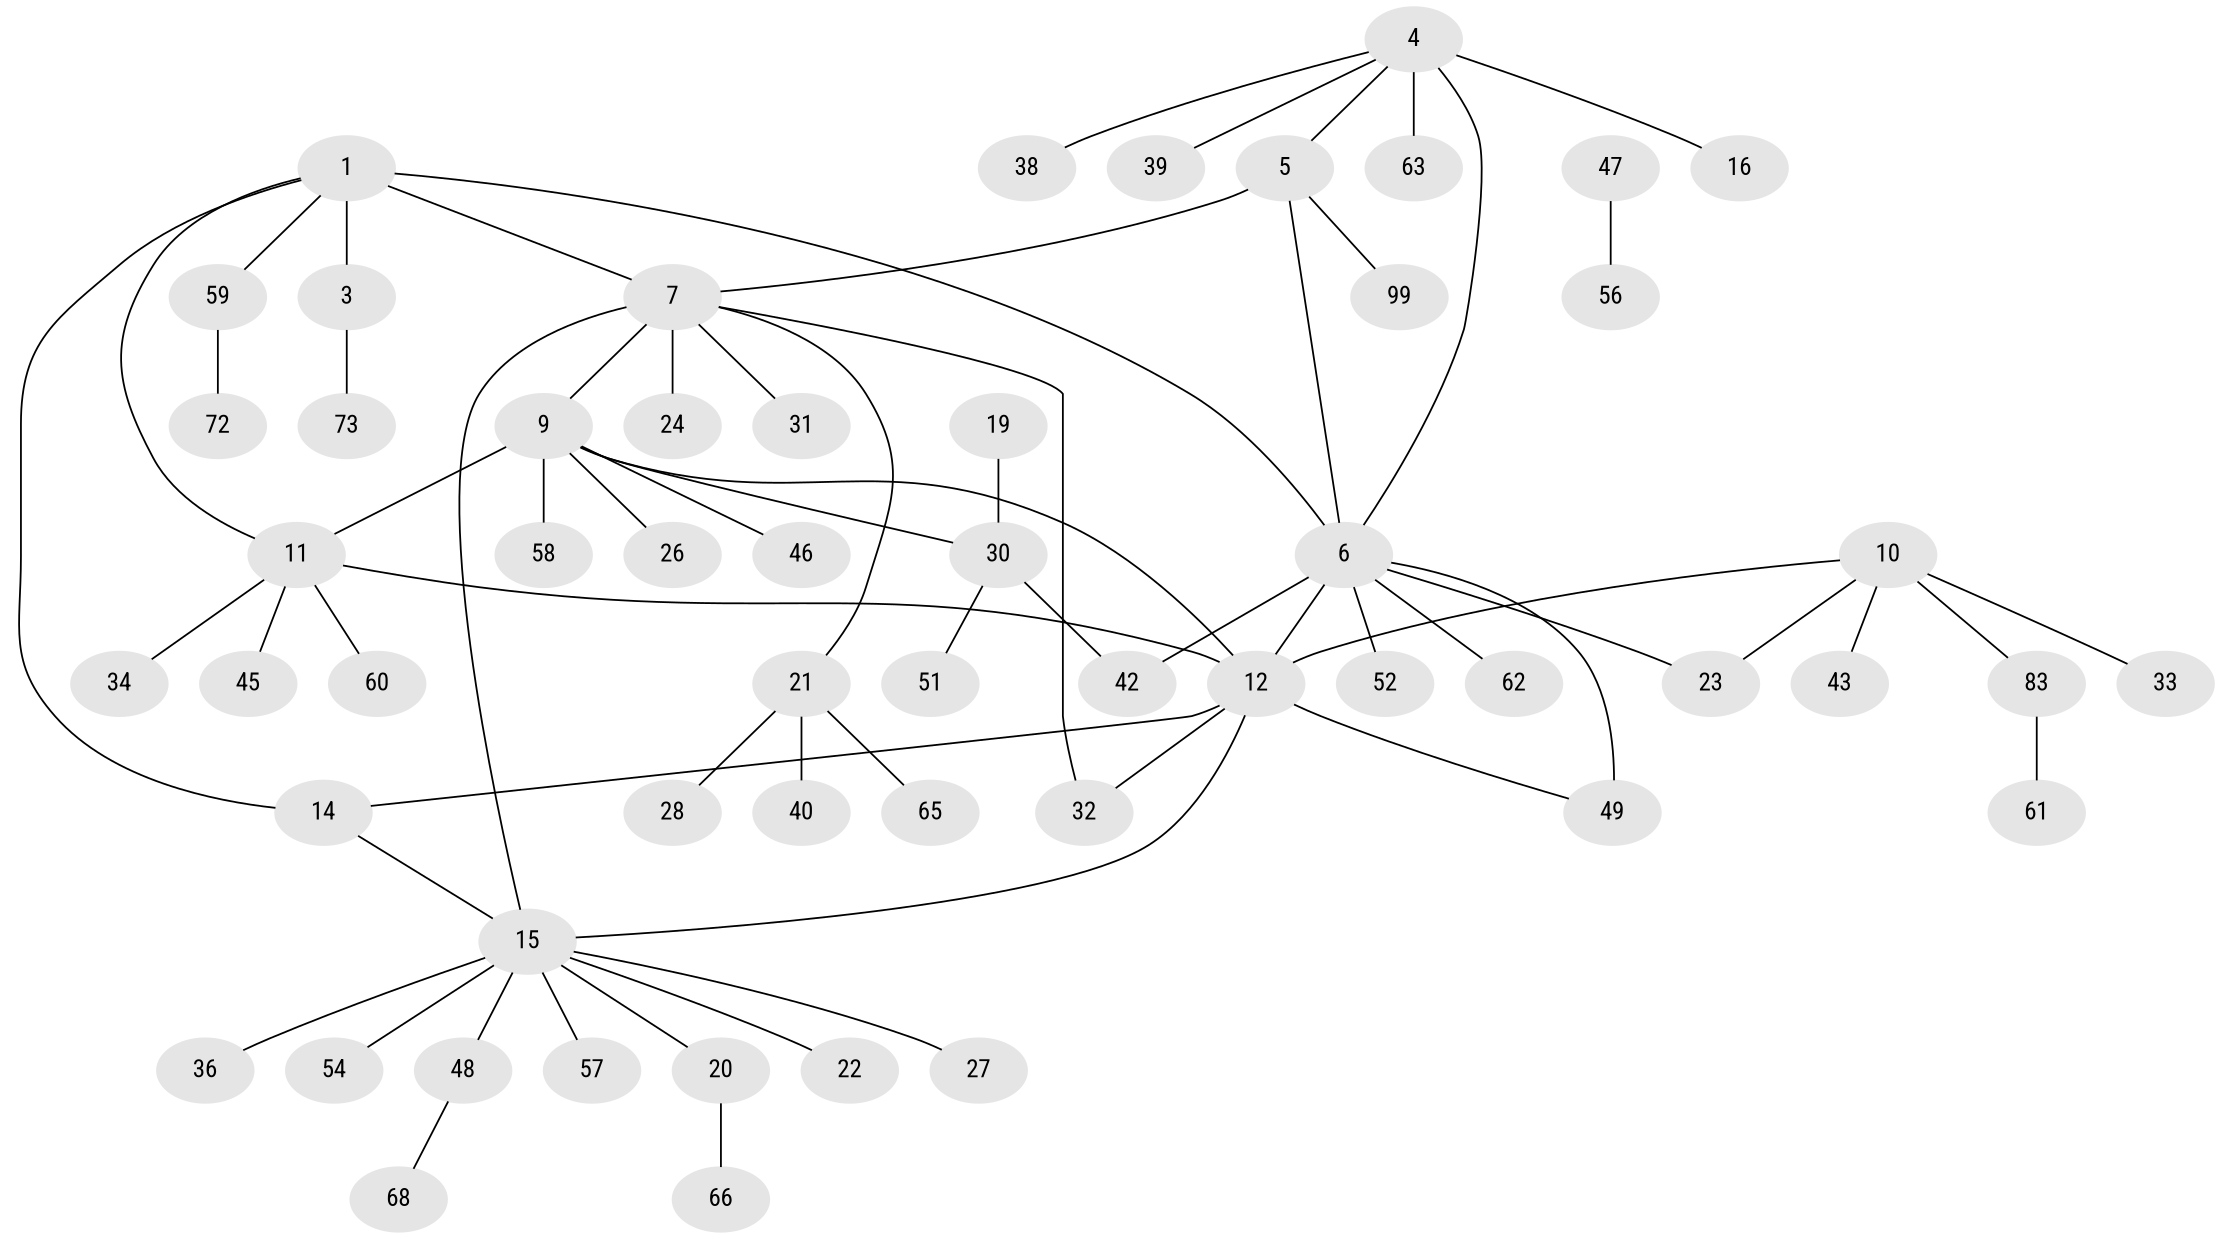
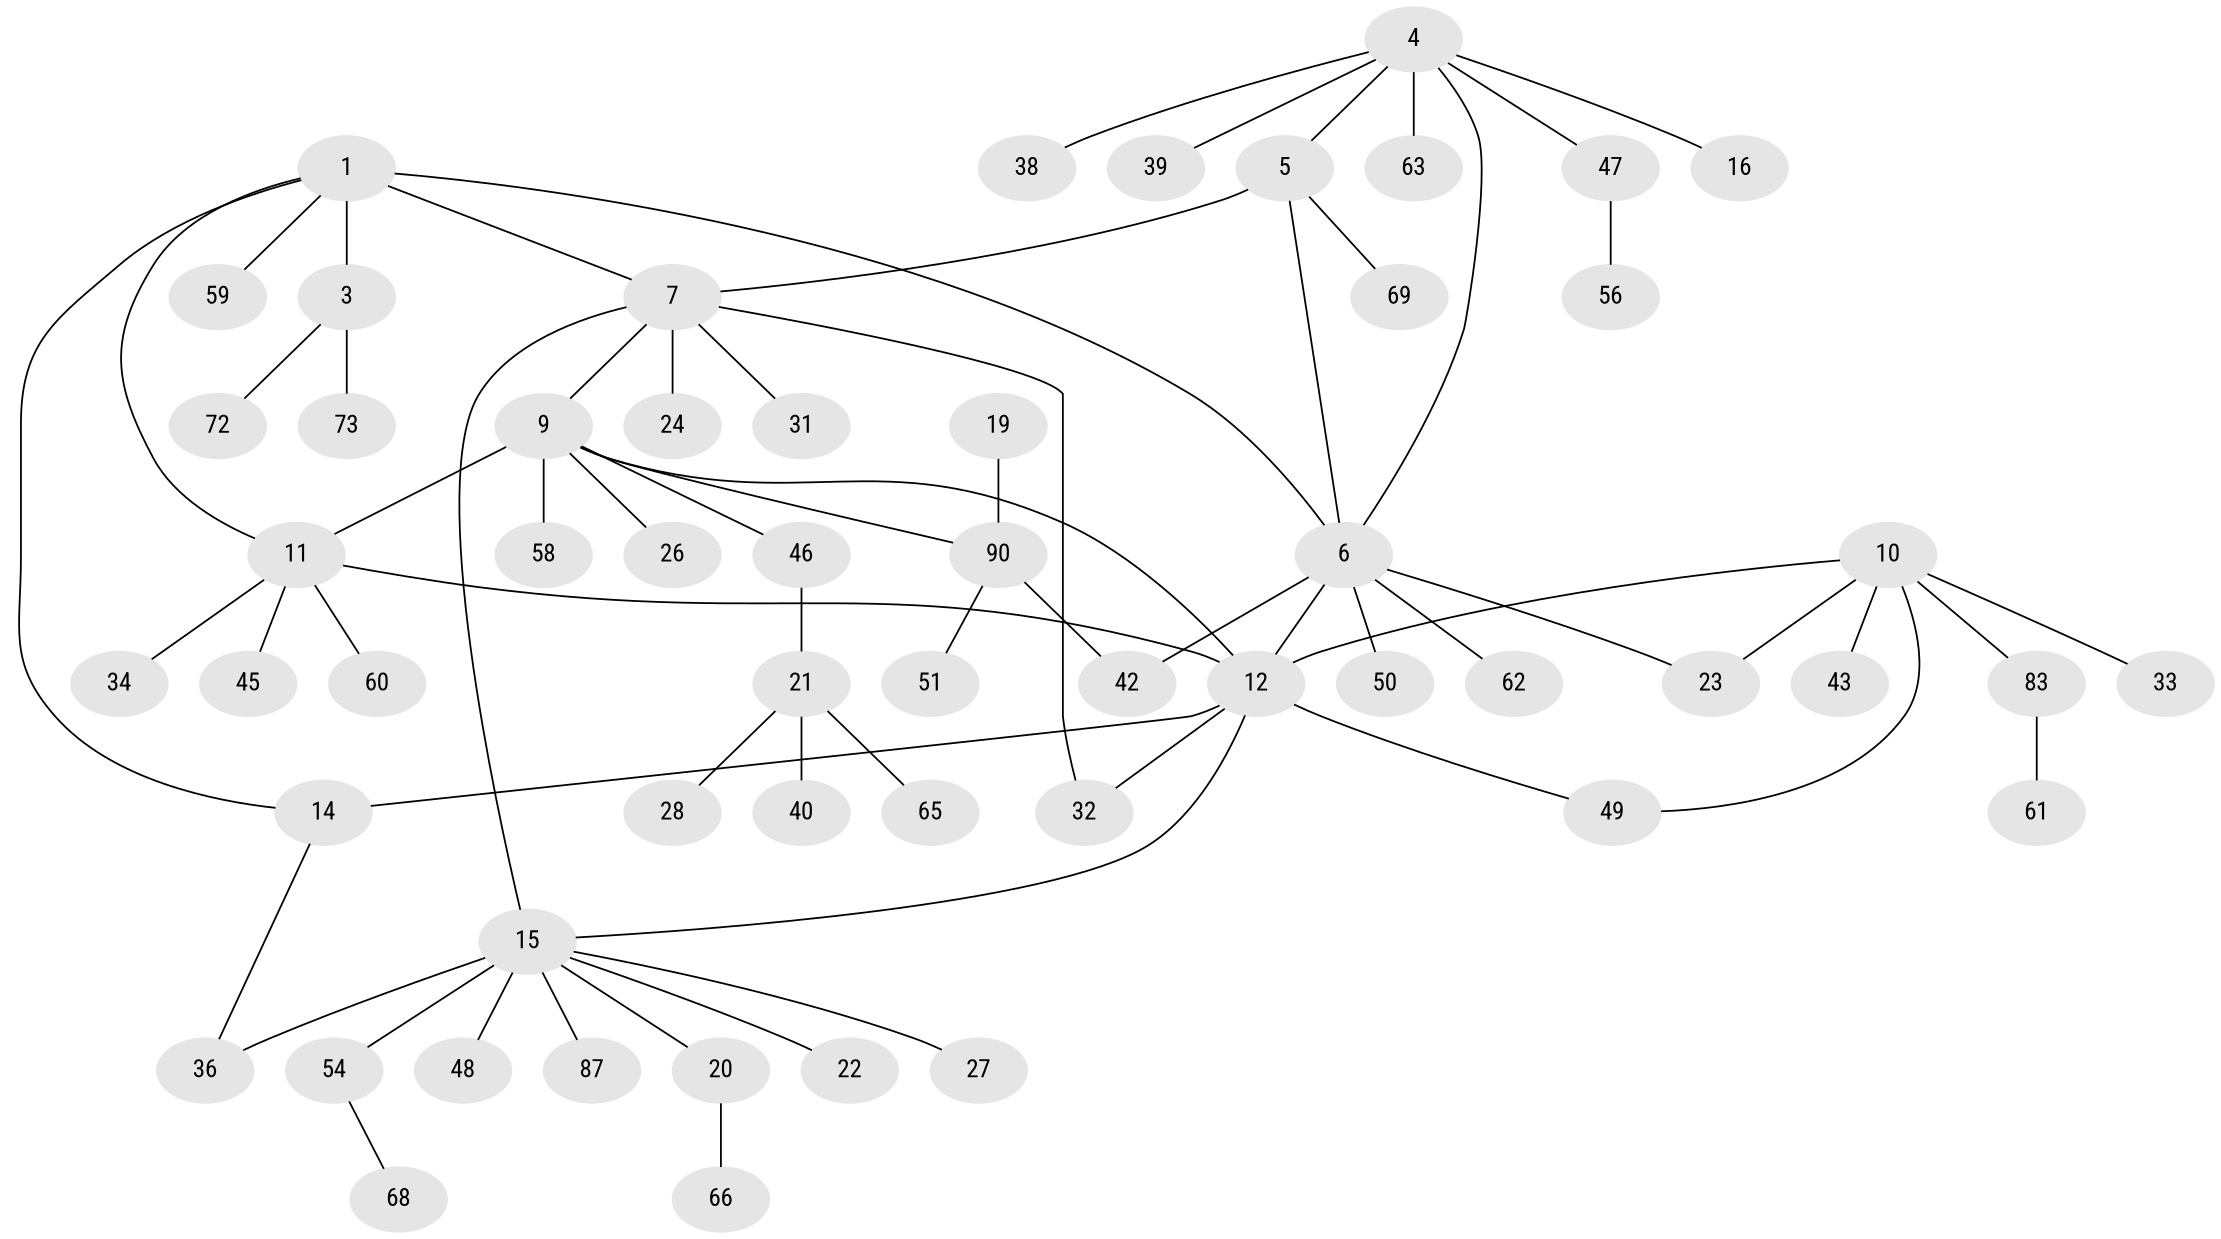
edge "4" -- "47": added
node "99": label "99" -> "69"
edge "59" -- "72": now "3" -- "72"
edge "7" -- "21": now "46" -- "21"
node "30": label "30" -> "90"
edge "6" -- "49": now "10" -- "49"
node "52": label "52" -> "50"
edge "14" -- "15": now "14" -- "36"
node "57": label "57" -> "87"
edge "48" -- "68": now "54" -- "68"
